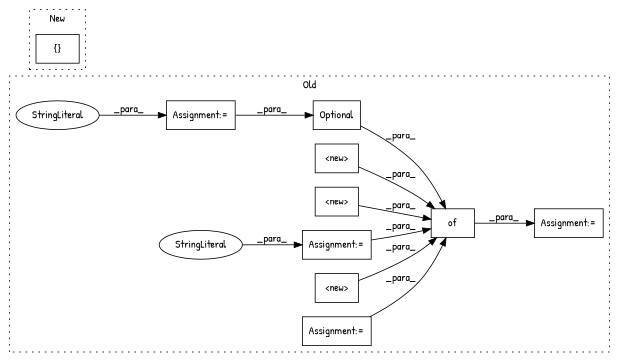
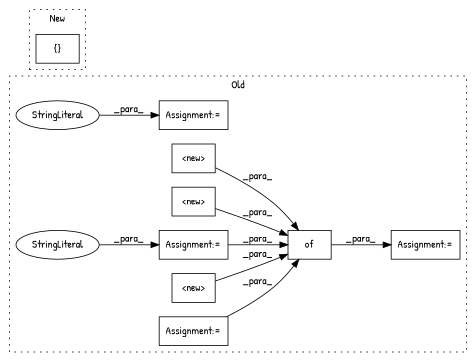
node "Optional": removed
